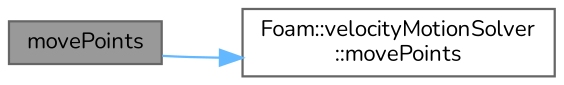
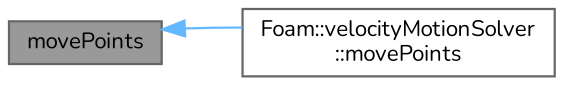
edge "movePoints" -> "Foam::velocityMotionSolver ::movePoints": reversed
